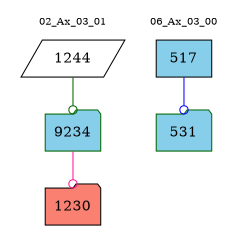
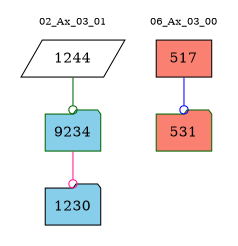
node "517": fillcolor skyblue -> salmon
node "531": fillcolor skyblue -> salmon
node "1230": fillcolor salmon -> skyblue
